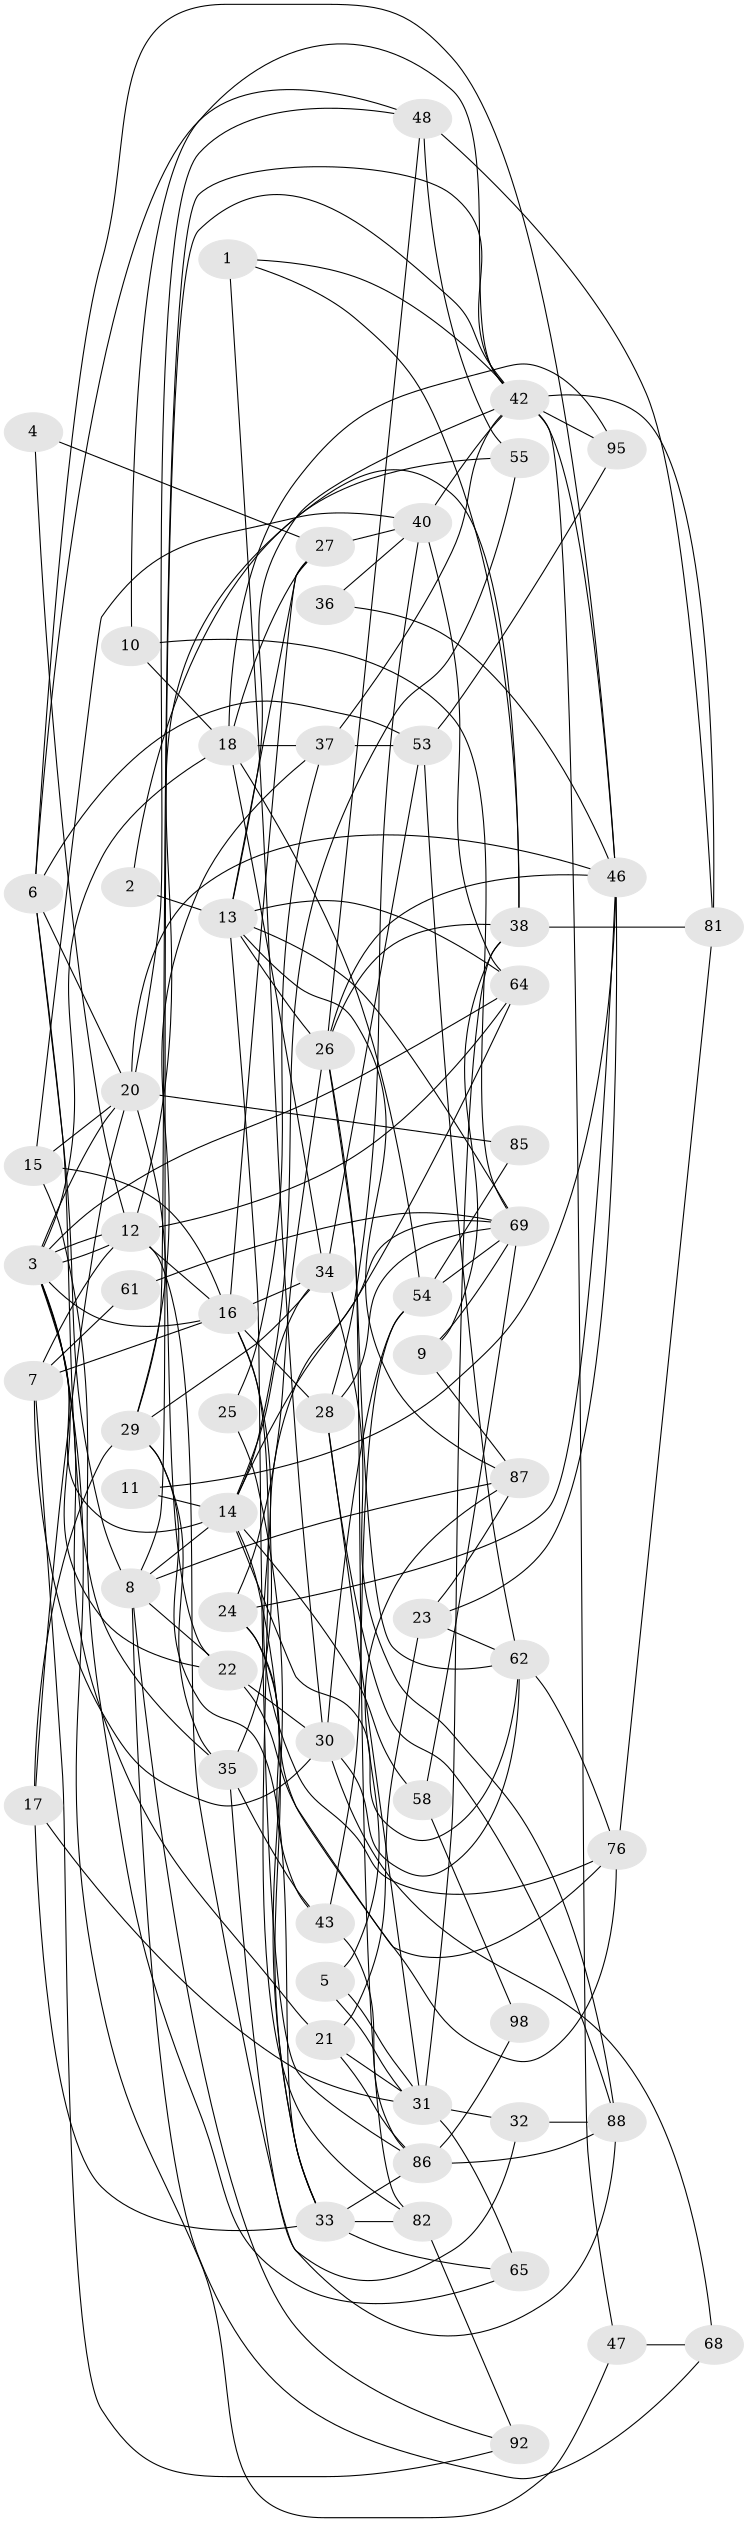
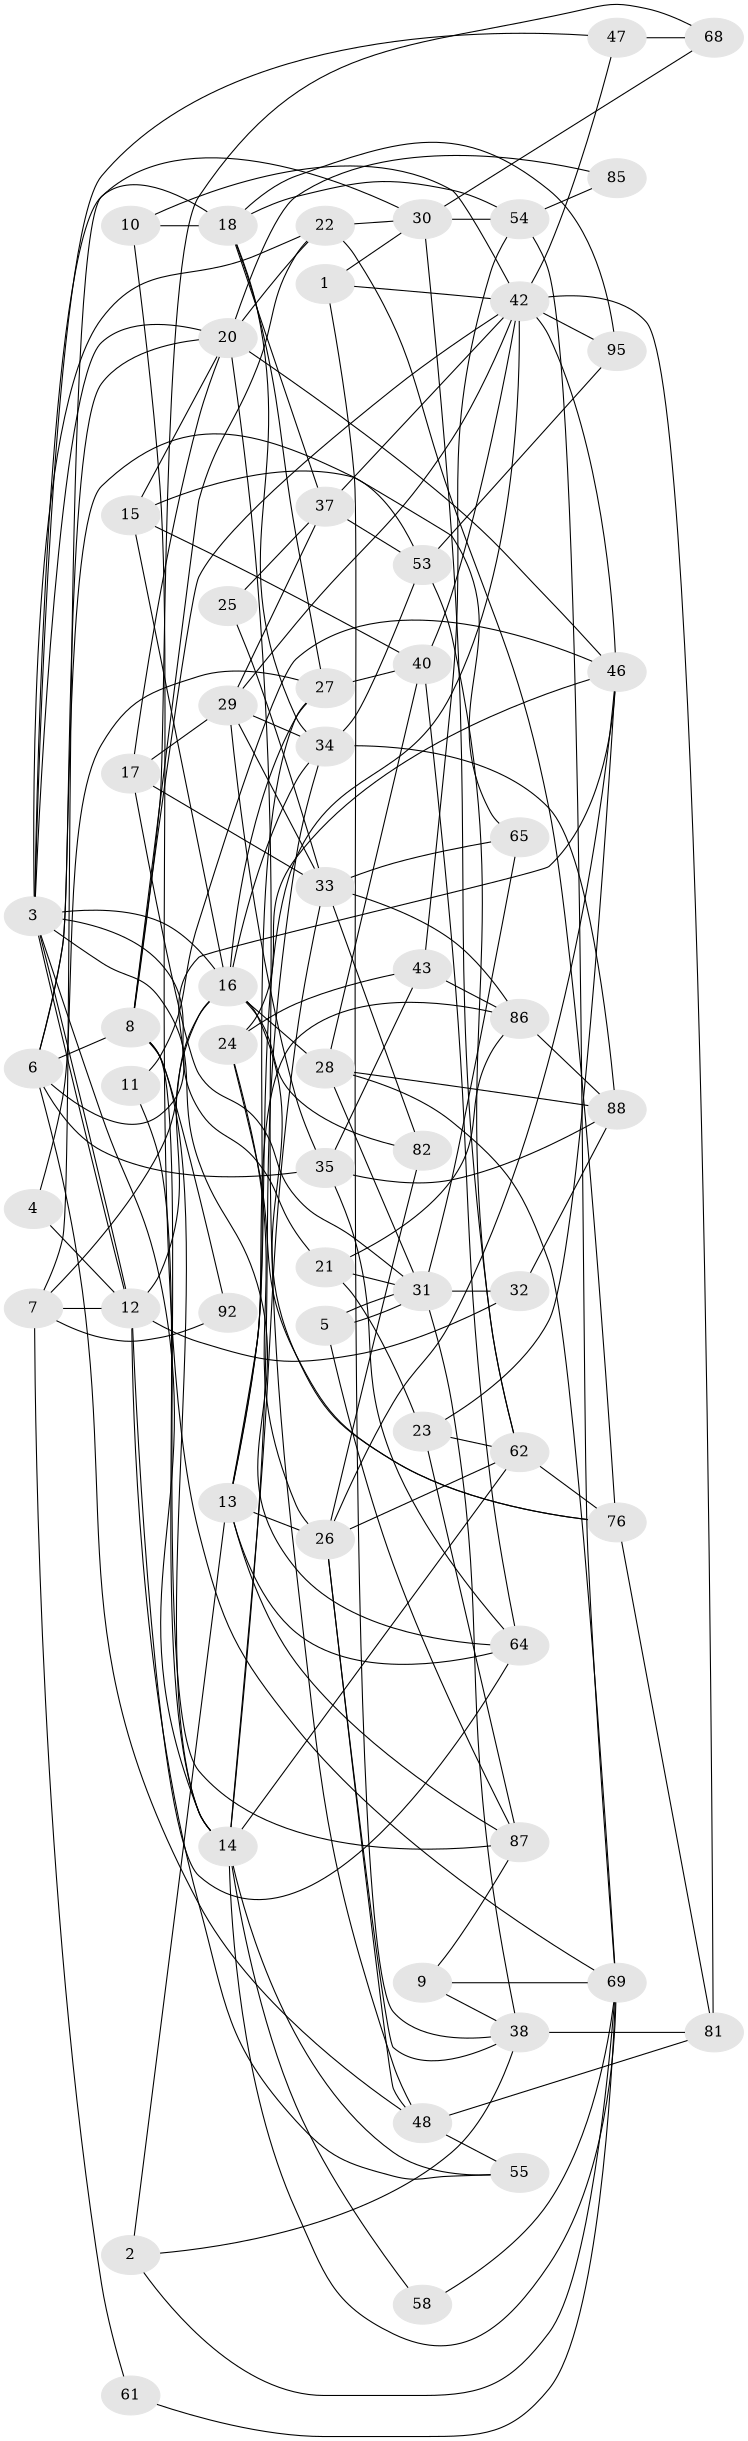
node "36": removed
edge "13" -- "69": now "2" -- "69"
node "98": removed
edge "82" -- "92": removed
